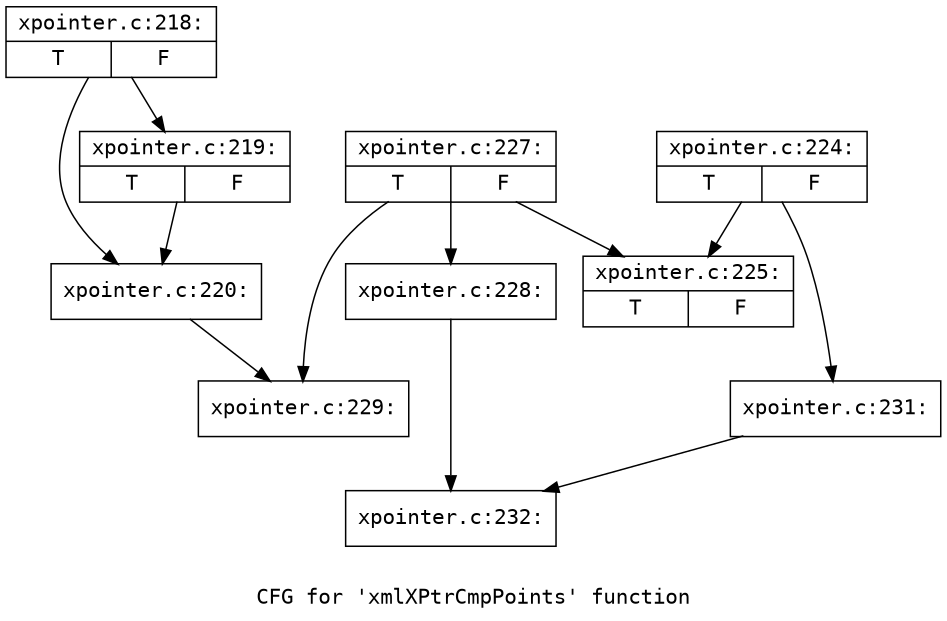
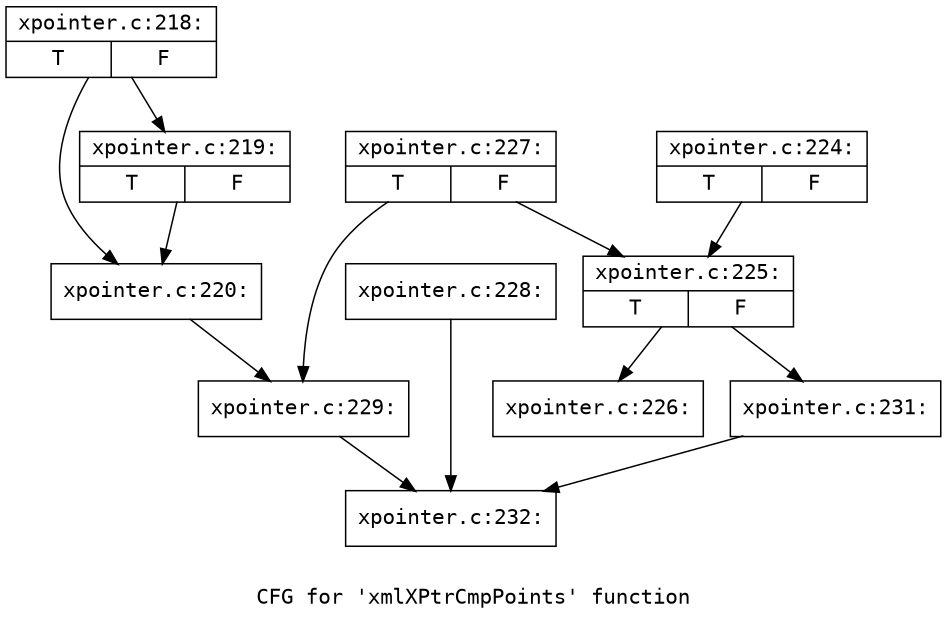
edge "xpointer.c:227:" -> "xpointer.c:228:": removed
edge "xpointer.c:224:" -> "xpointer.c:231:": now "xpointer.c:225:" -> "xpointer.c:231:"
node "xpointer.c:226:": added
edge "xpointer.c:229:" -> "xpointer.c:232:": added
